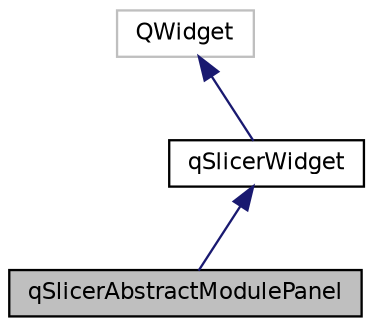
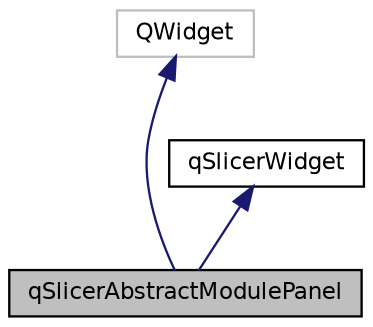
edge "qSlicerWidget" -> "QWidget": now "qSlicerAbstractModulePanel" -> "QWidget"
